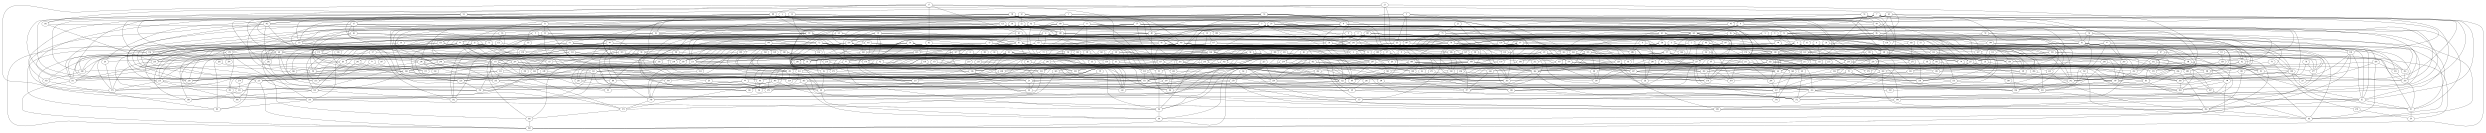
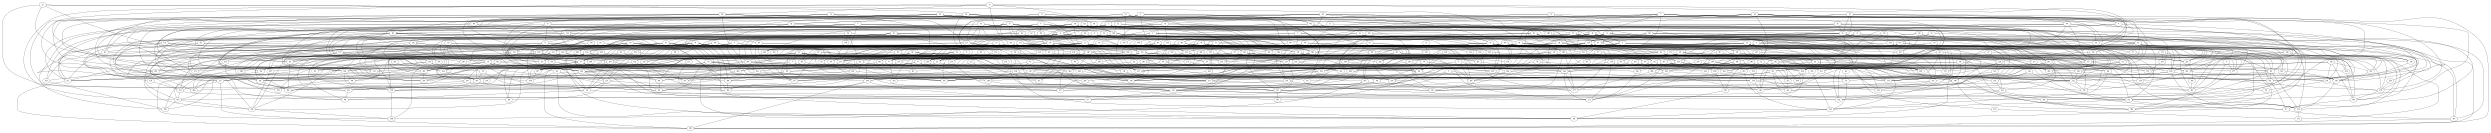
node "126": added
